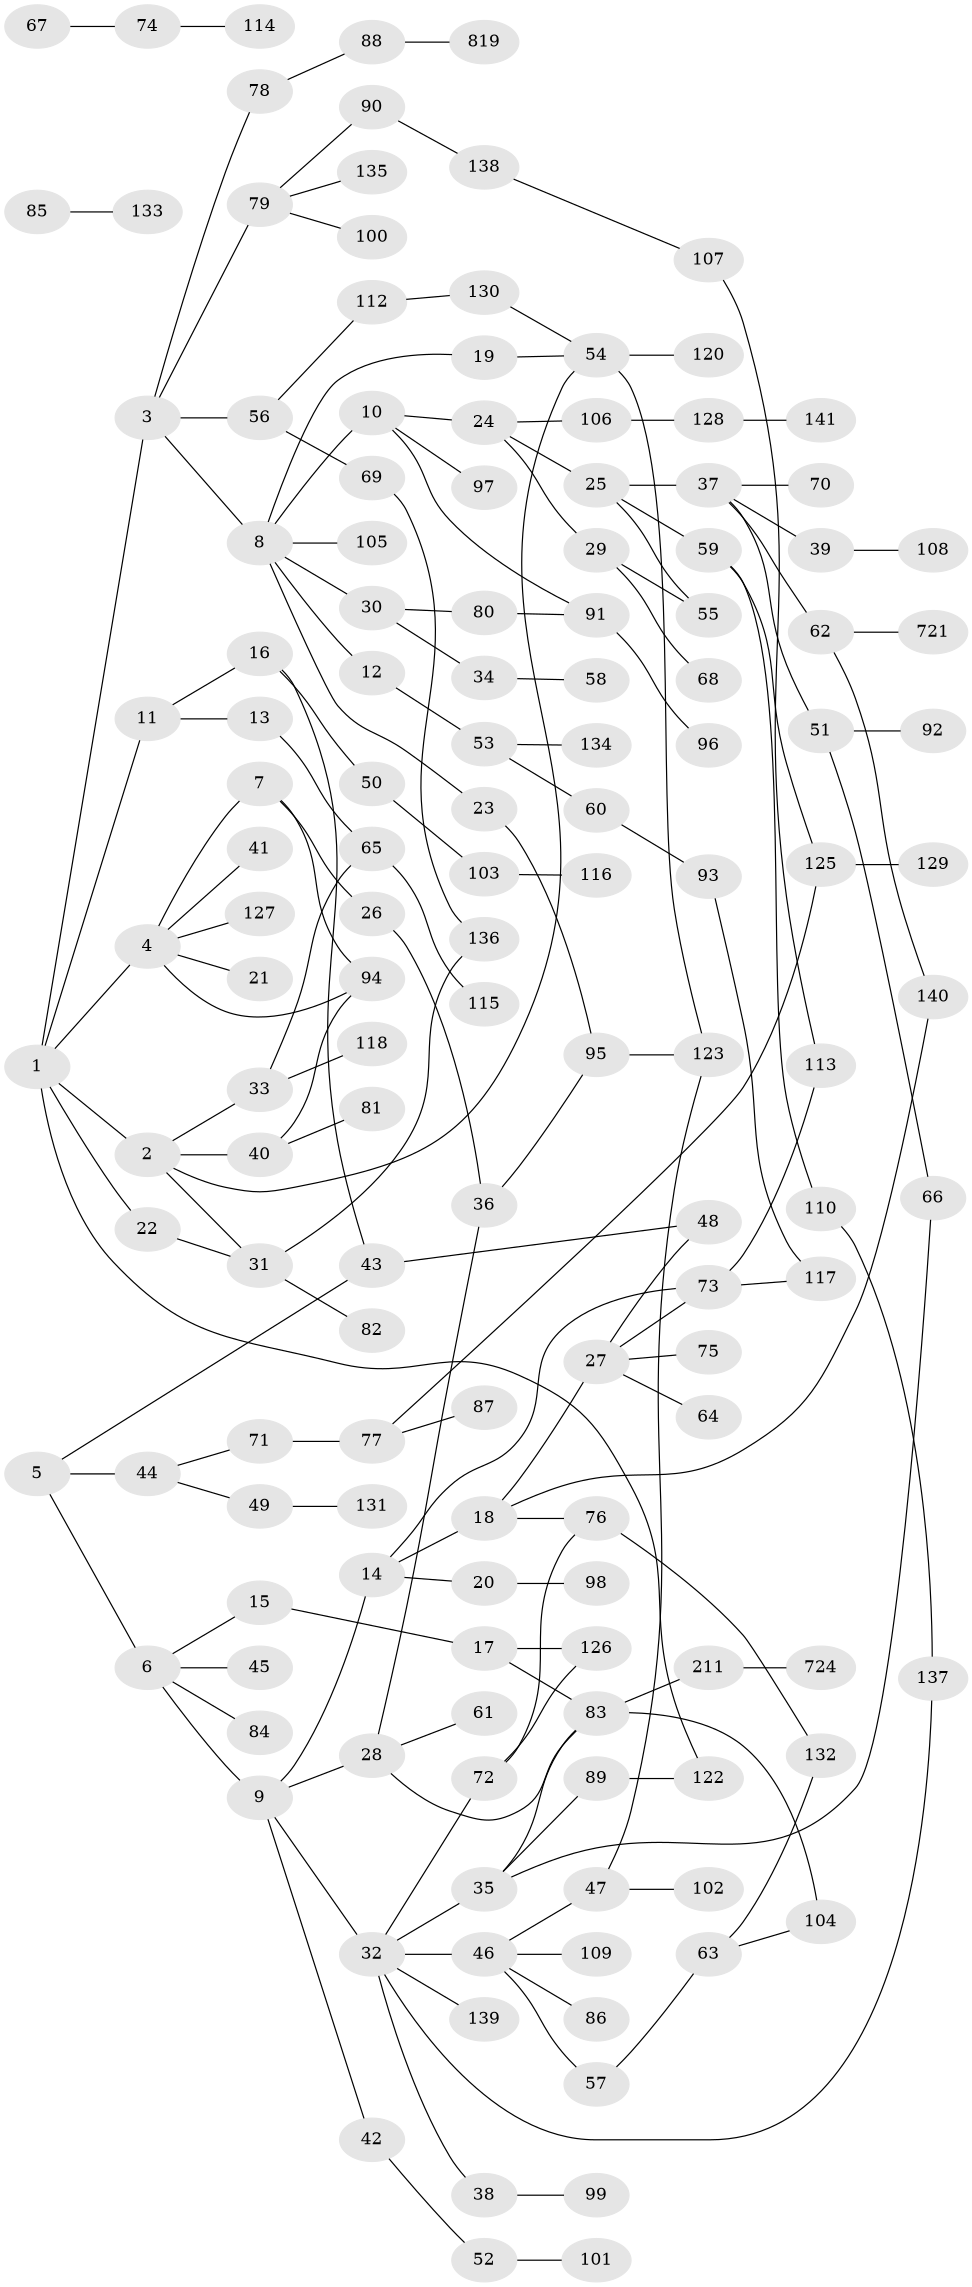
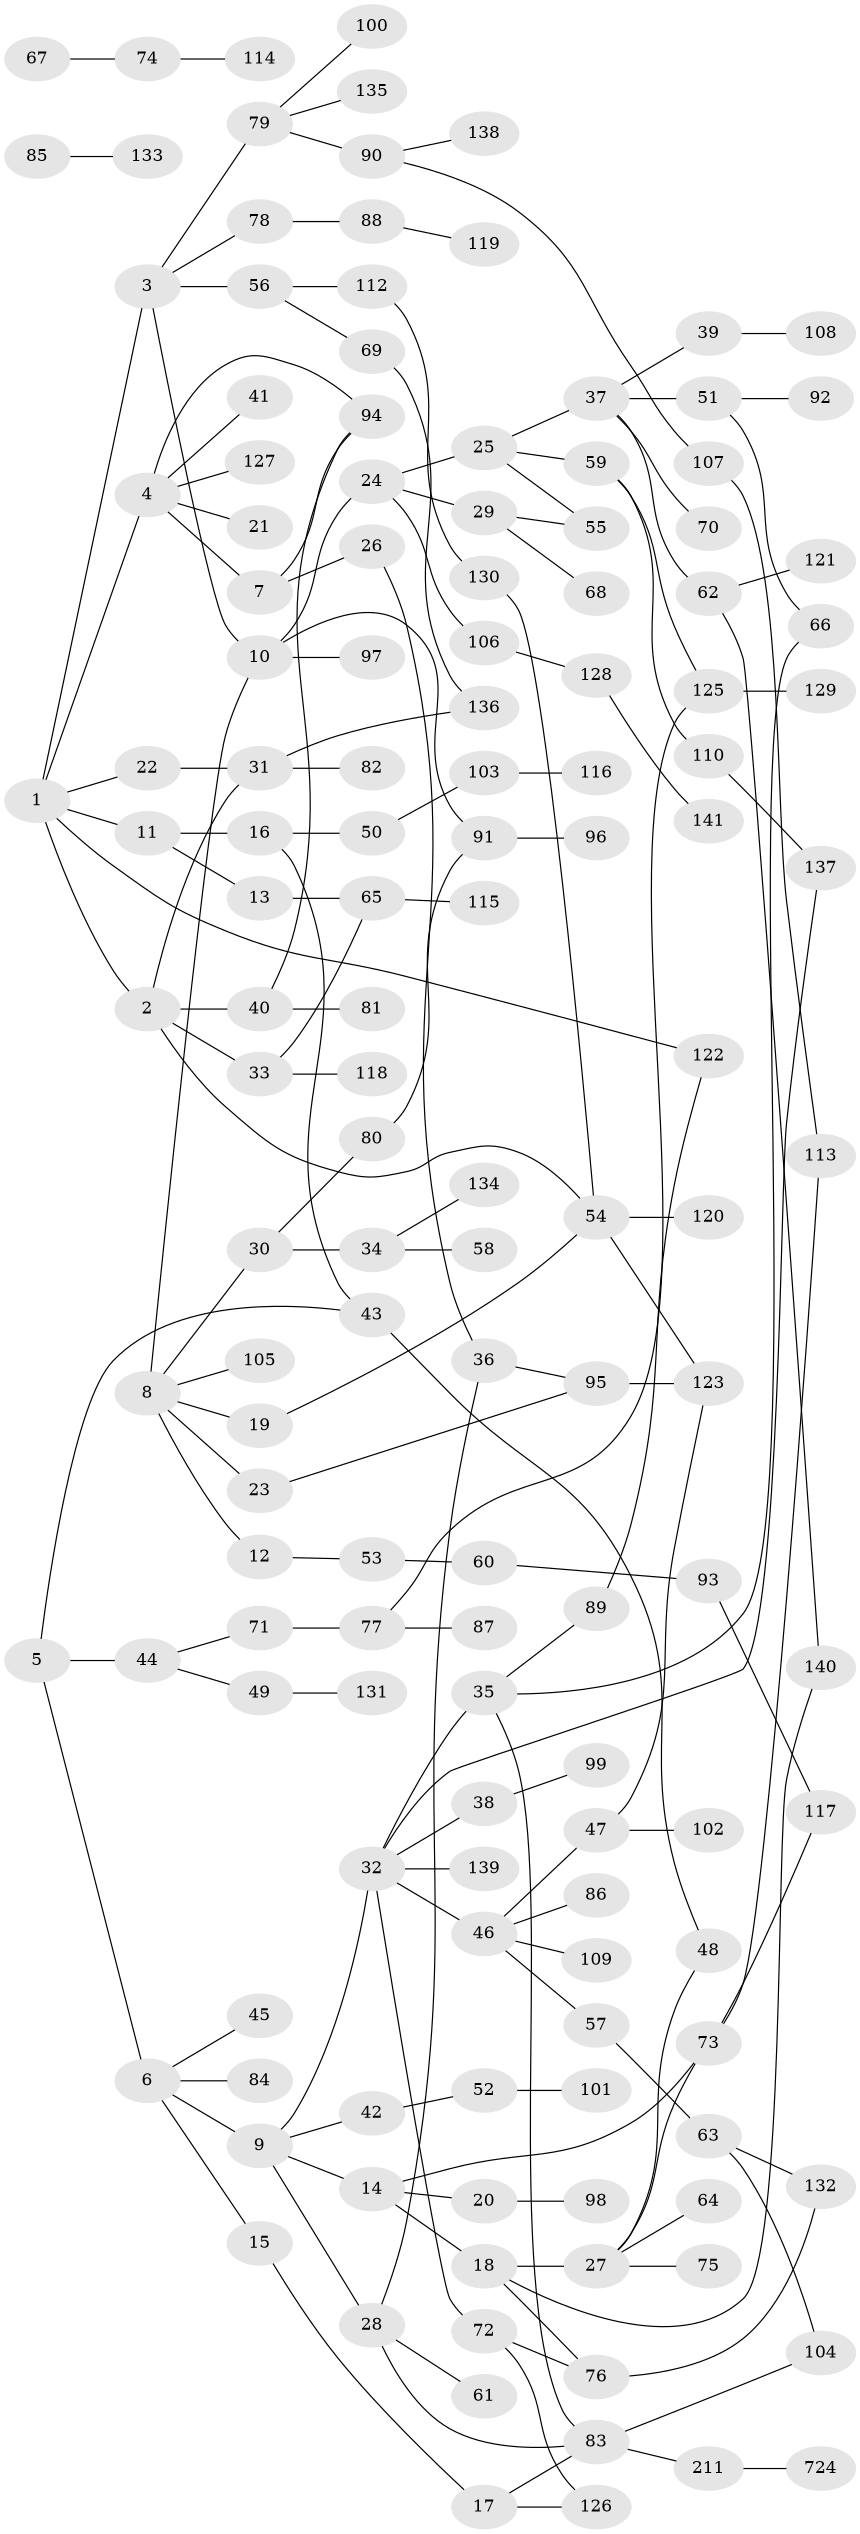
node "819": label "819" -> "119"
edge "138" -- "107": now "90" -- "107"
edge "3" -- "8": now "3" -- "10"
node "721": label "721" -> "121"
edge "53" -- "134": now "34" -- "134"
